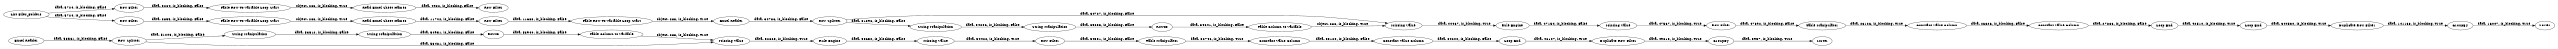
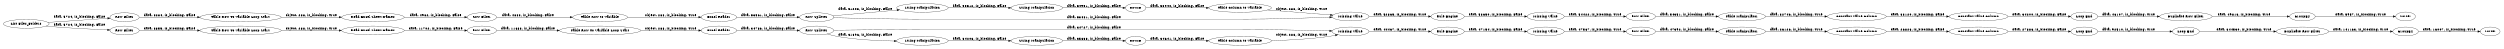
node "Table Row to Variable": added
